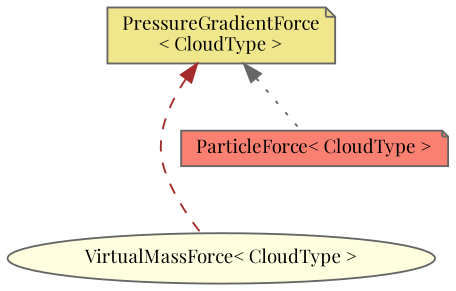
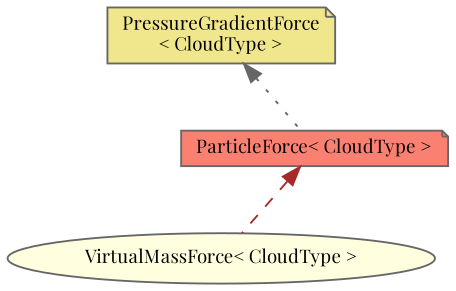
edge "VirtualMassForce< CloudType >" -> "PressureGradientForce < CloudType >": now "VirtualMassForce< CloudType >" -> "ParticleForce< CloudType >"
